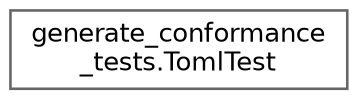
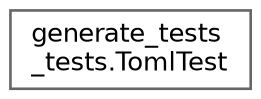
node "generate_conformance _tests.TomlTest": label "generate_conformance _tests.TomlTest" -> "generate_tests _tests.TomlTest"
